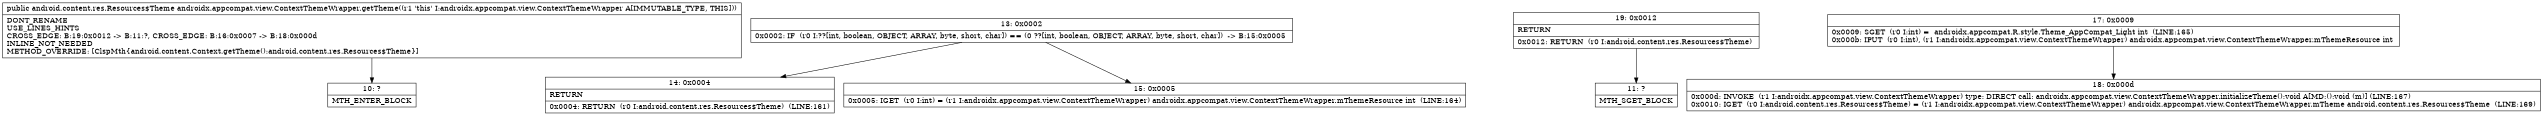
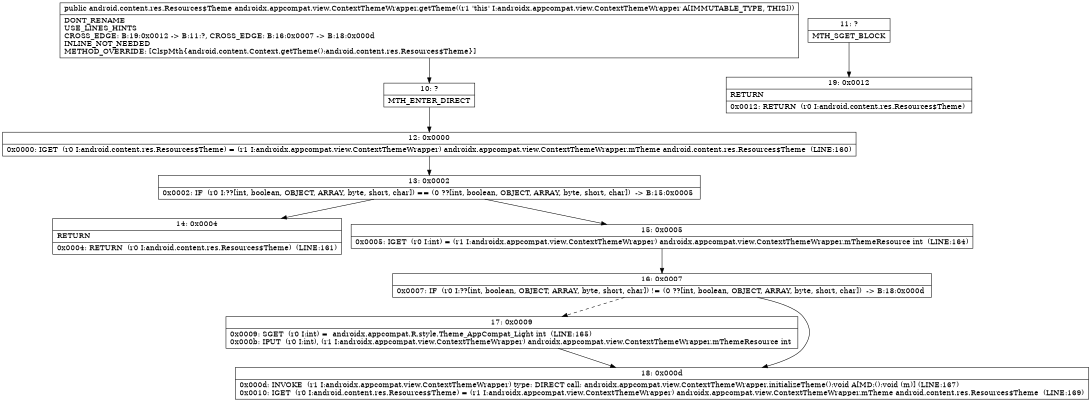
edge "19: 0x0012" -> "11: ?": reversed
node "10: ?": text "MTH_ENTER_BLOCK" -> "MTH_ENTER_DIRECT"
node "12: 0x0000": added
node "16: 0x0007": added
